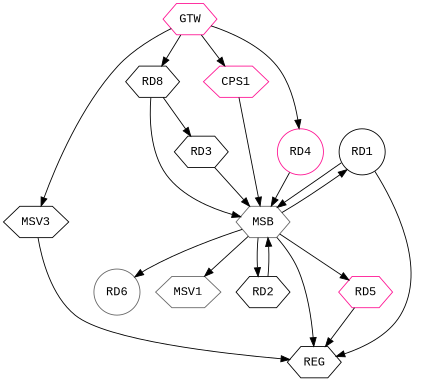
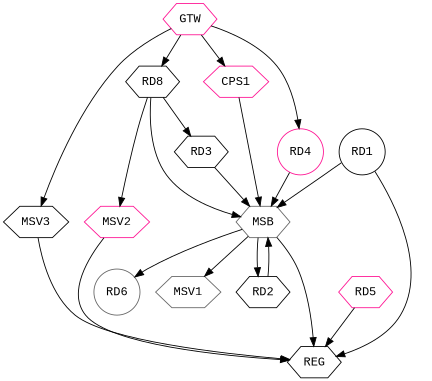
edge "MSB" -> "RD1": removed
node "MSV2": added
edge "MSB" -> "RD5": removed
